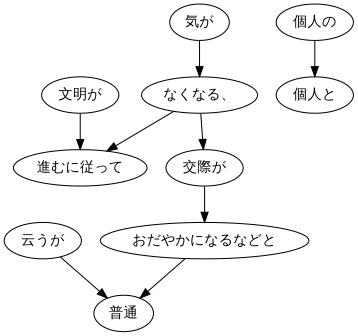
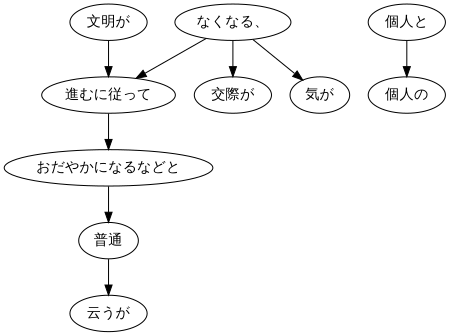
edge "気が" -> "なくなる、": reversed
edge "個人の" -> "個人と": reversed
edge "交際が" -> "おだやかになるなどと": now "進むに従って" -> "おだやかになるなどと"
edge "云うが" -> "普通": reversed
